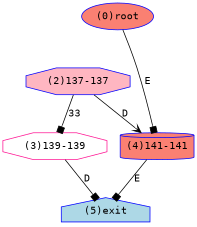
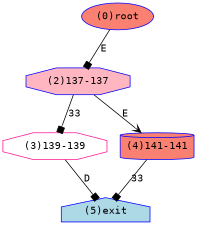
edge "(0)root" -> "(4)141-141": now "(0)root" -> "(2)137-137"
edge "(2)137-137" -> "(4)141-141": label "D" -> "E"
edge "(4)141-141" -> "(5)exit": label "E" -> "33"
